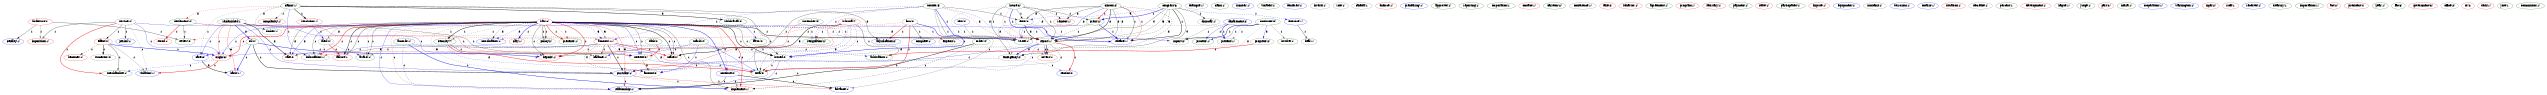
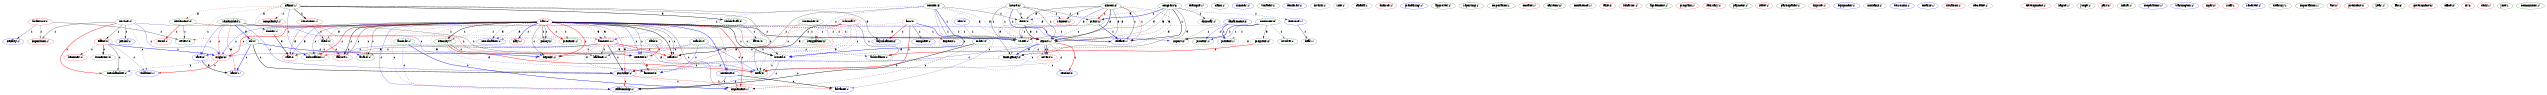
node "percent(1)": removed
edge "continues(5)" -> "progress(2)": color blue -> black
edge "replenished(1)" -> "sale(2)": now "docket(1)" -> "sale(2)"
